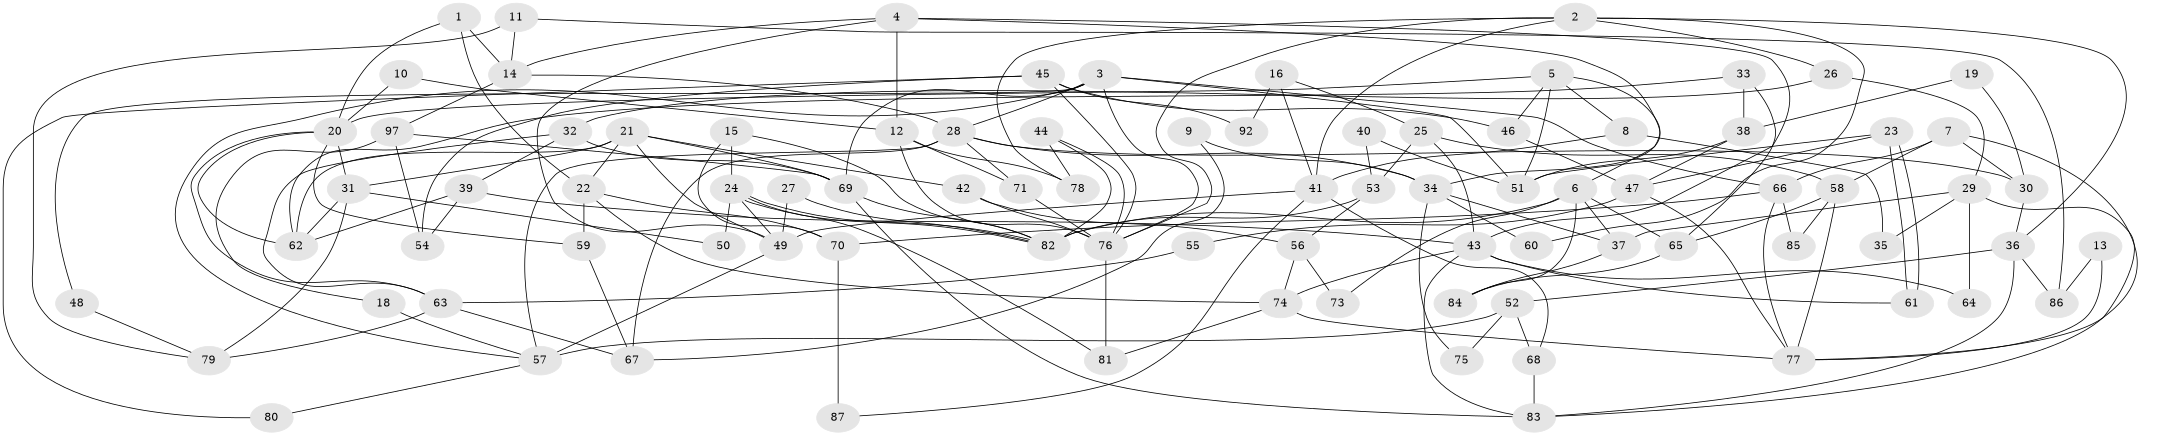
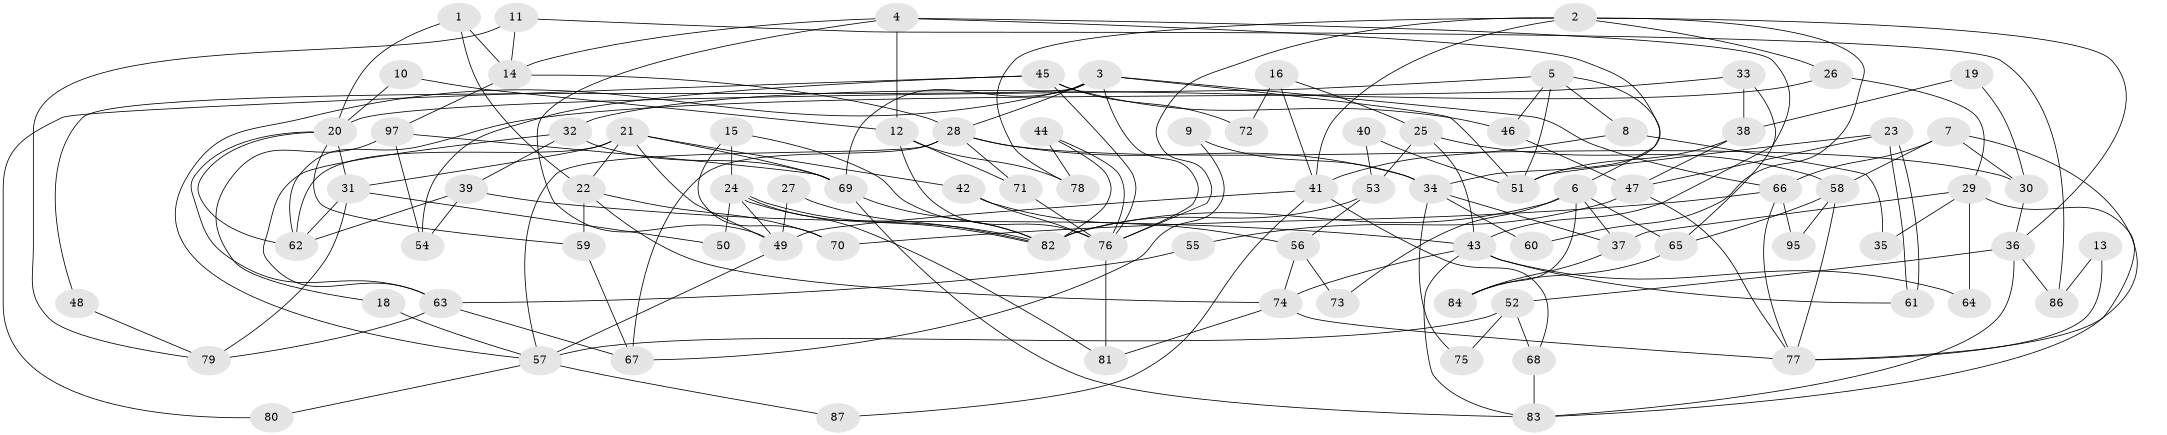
node "92": label "92" -> "72"
node "85": label "85" -> "95"
edge "70" -- "87": now "57" -- "87"
